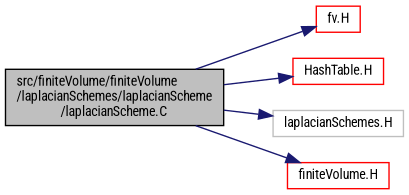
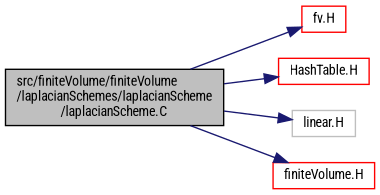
node "laplacianSchemes.H": label "laplacianSchemes.H" -> "linear.H"
